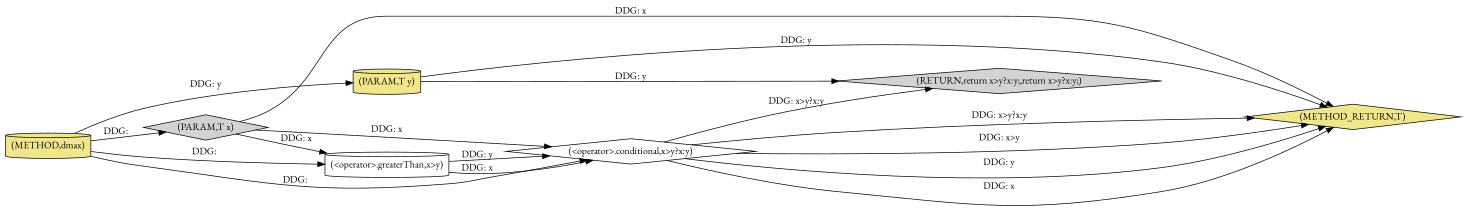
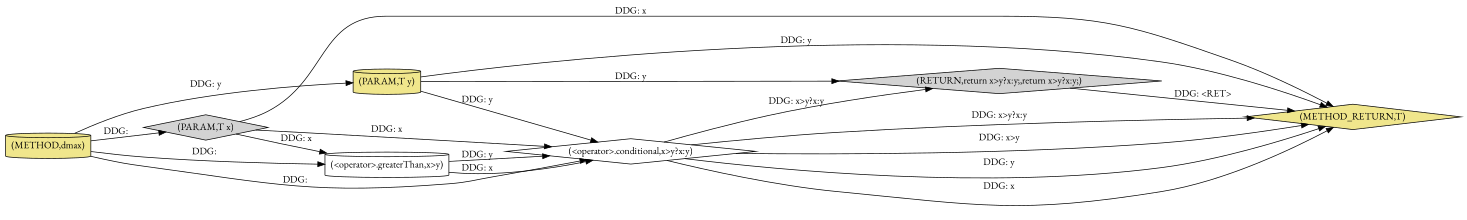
edge "(RETURN,return x>y?x:y;,return x>y?x:y;)" -> "(METHOD_RETURN,T)": added, label "DDG: <RET>"
edge "(PARAM,T y)" -> "(<operator>.conditional,x>y?x:y)": added, label "DDG: y"
